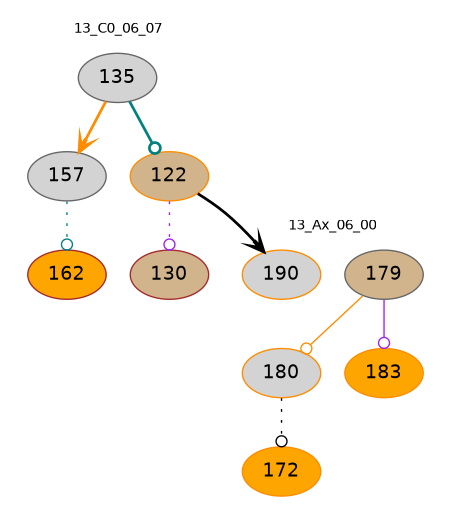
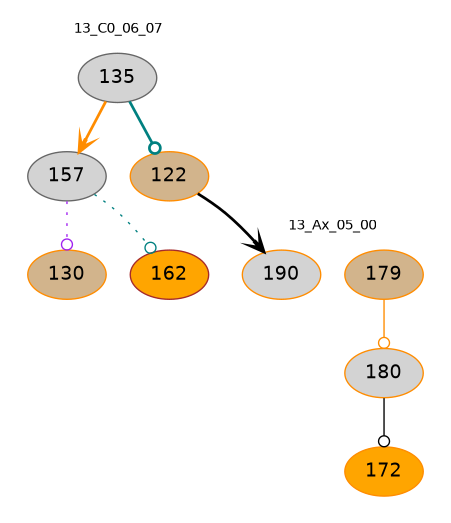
edge "122" -> "130": now "157" -> "130"
cluster "13_Ax_06_00": label "13_Ax_06_00" -> "13_Ax_05_00"
node "130": color brown -> darkorange
node "179": color gray40 -> darkorange
node "183": removed
edge "180" -> "172": style dotted -> solid
